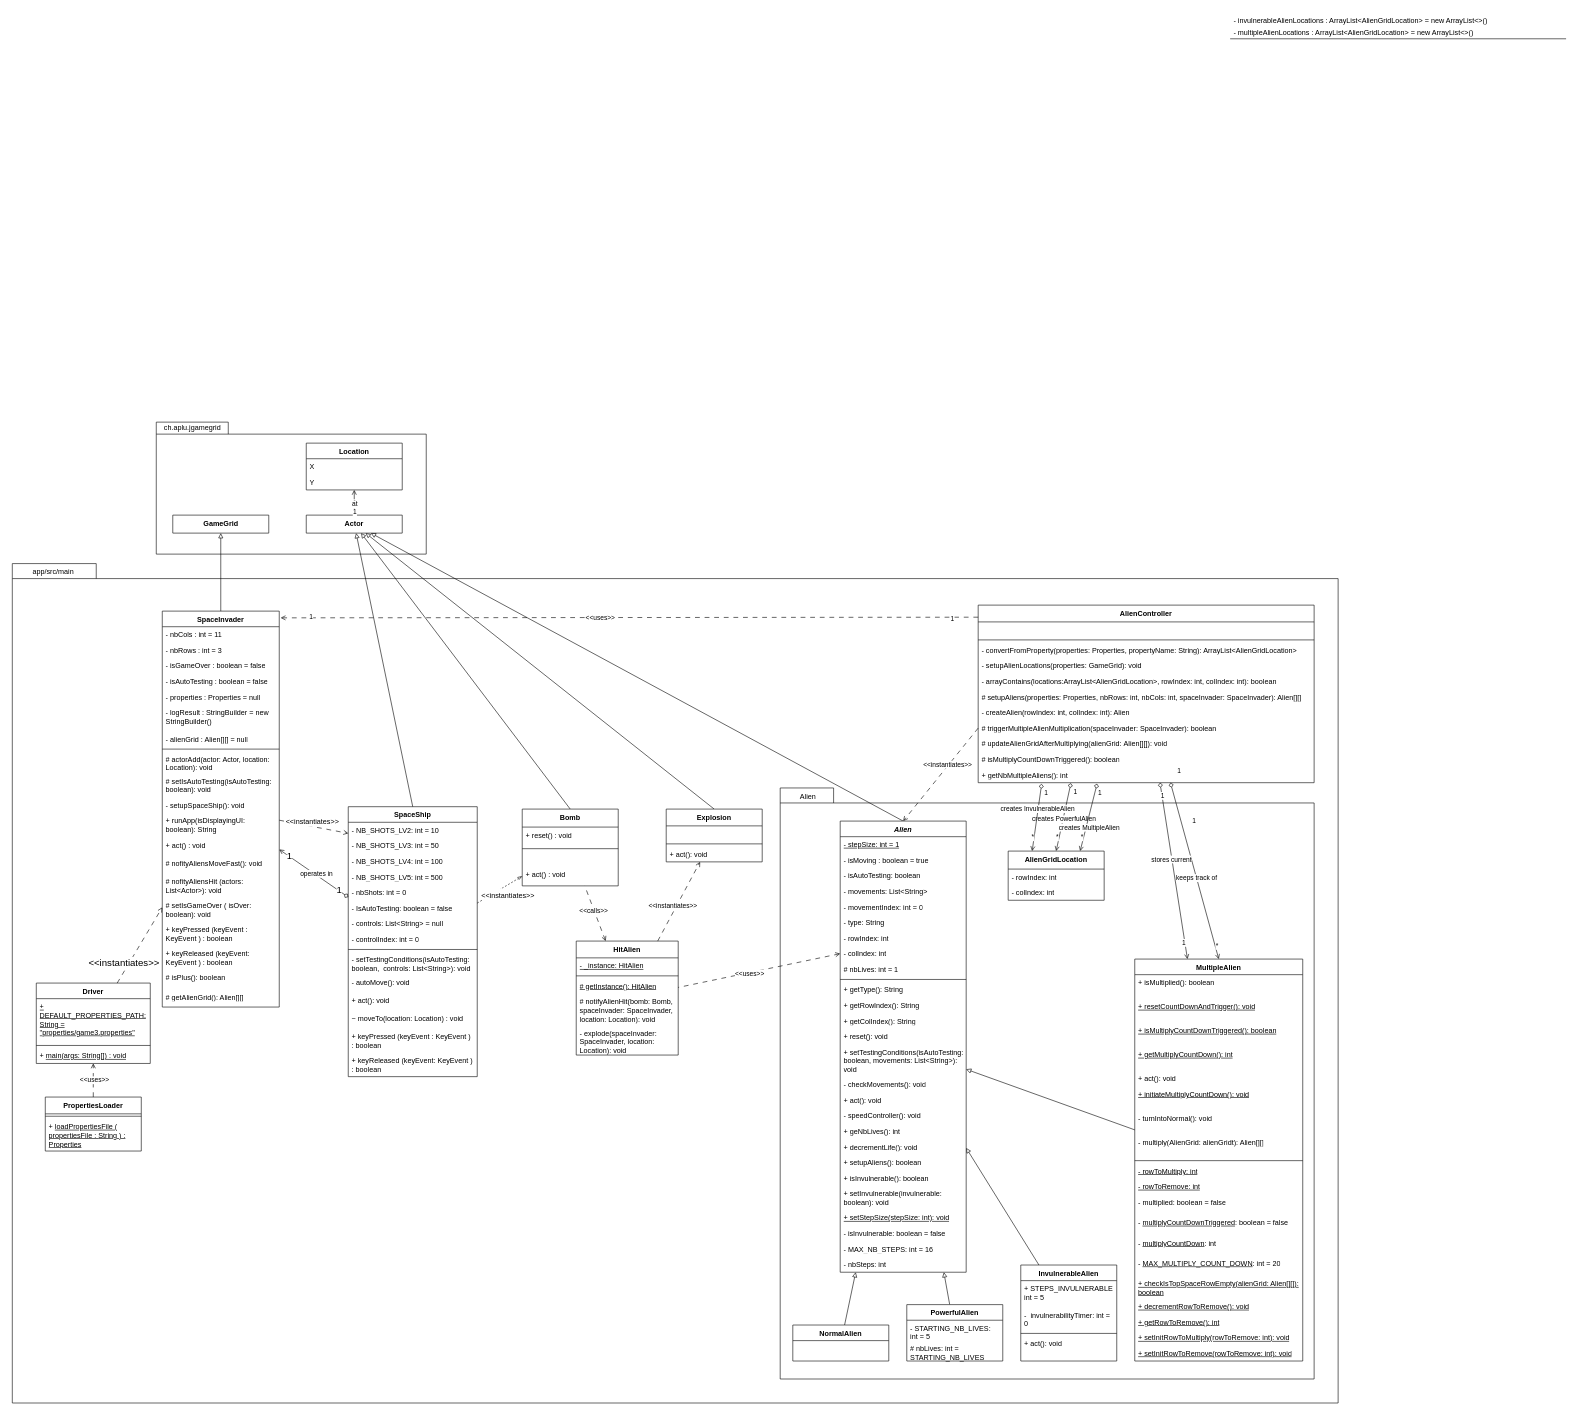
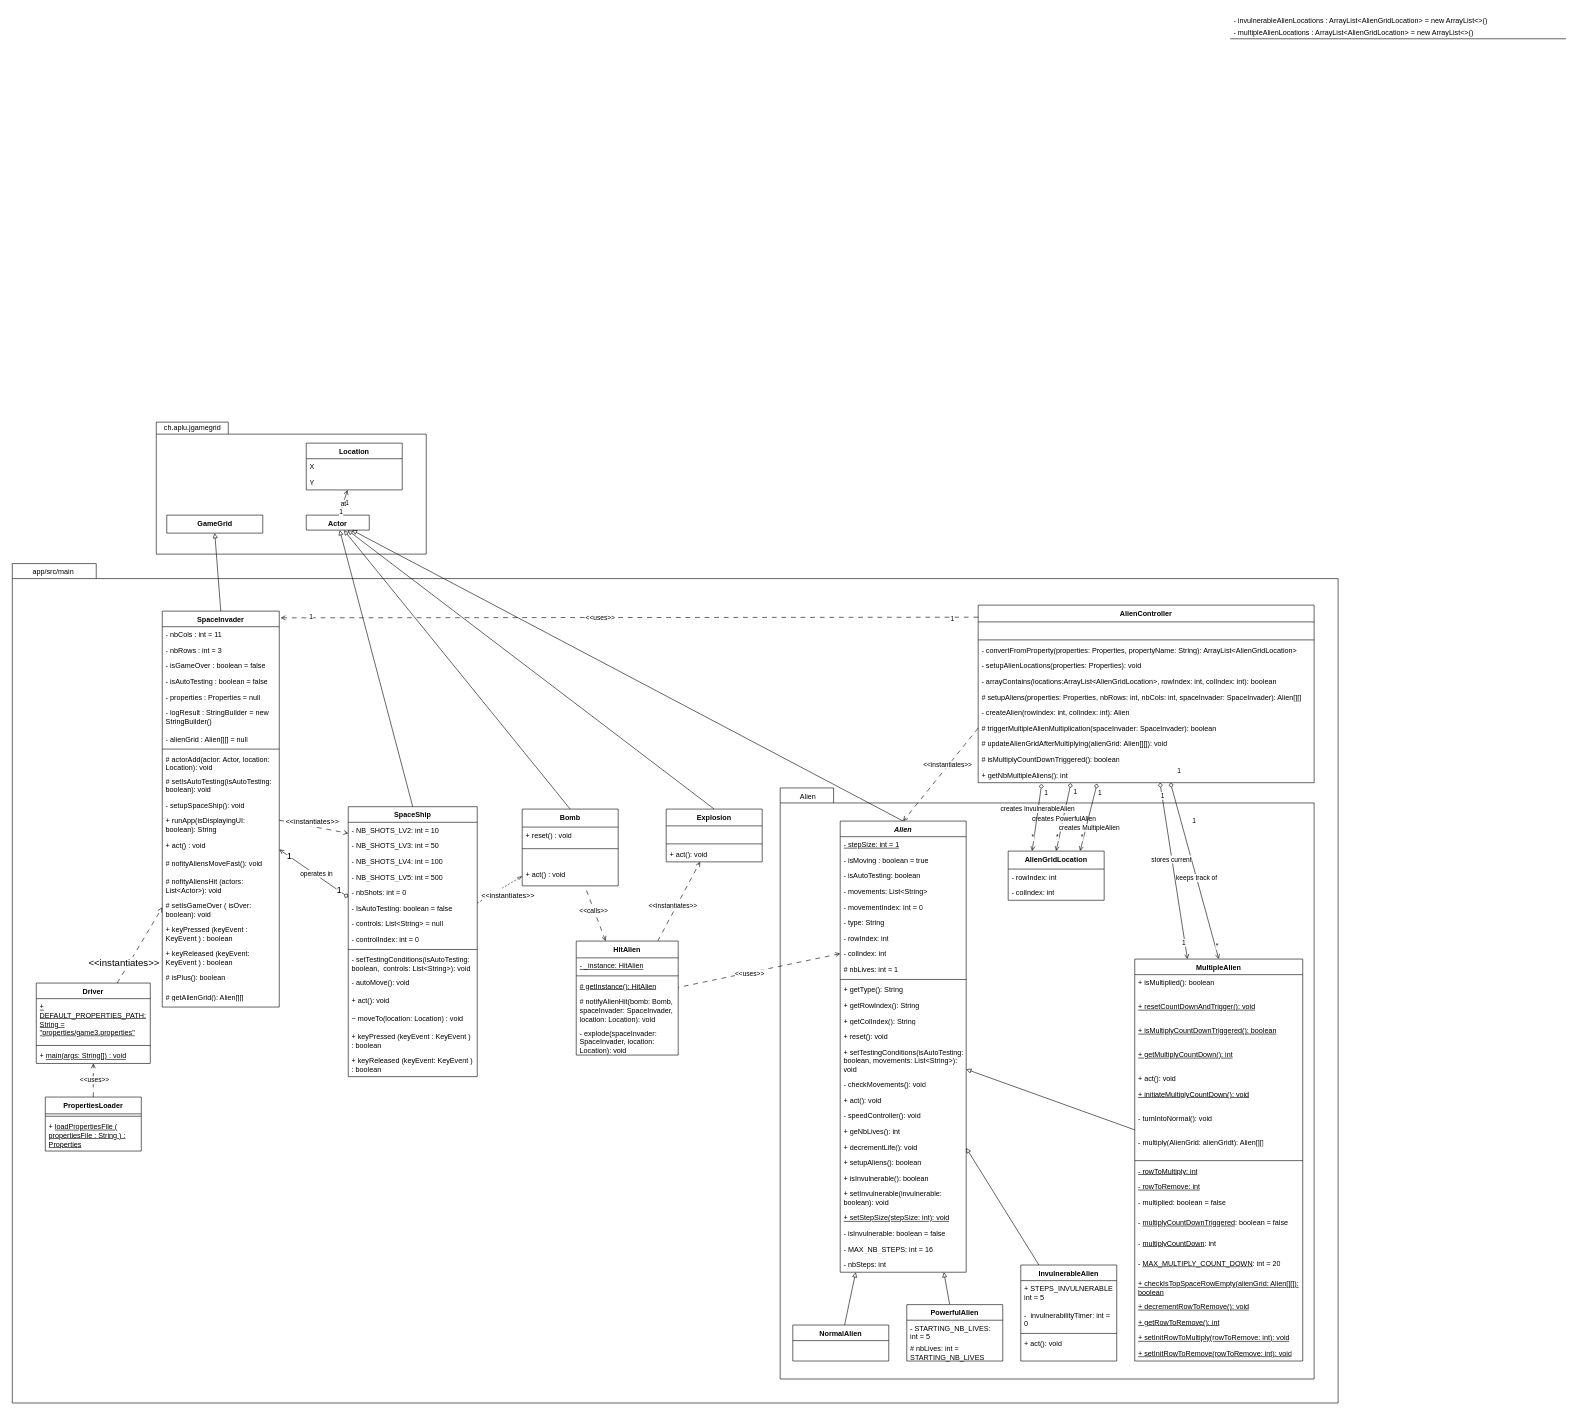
node "GameGrid": moved (221, 524) -> (215, 524)
node "Actor": size 96x18 -> 63x15
node "- setupAlienLocations(properties: GameGrid): void": label "- setupAlienLocations(properties: GameGrid): void" -> "- setupAlienLocations(properties: Properties): void"
